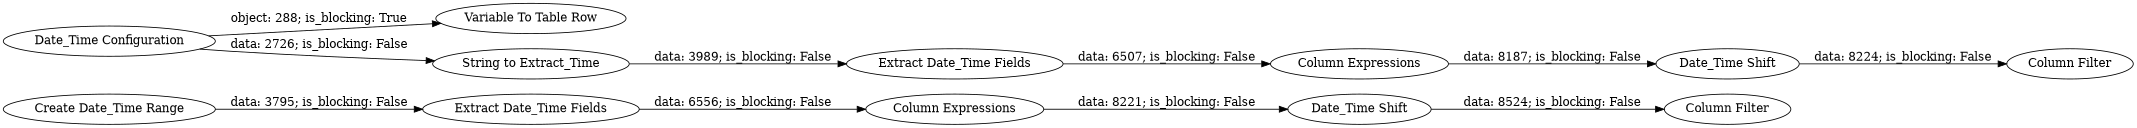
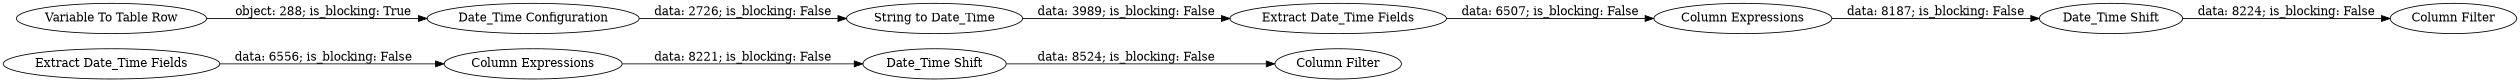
edge "Date_Time Configuration" -> "Variable To Table Row": reversed
node "String to Extract_Time": label "String to Extract_Time" -> "String to Date_Time"
node "Create Date_Time Range": removed
